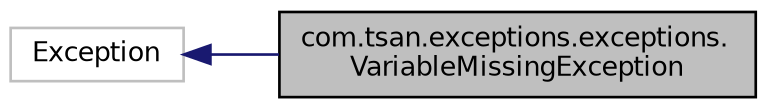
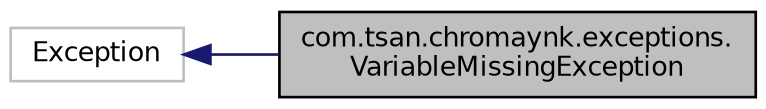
node "com.tsan.exceptions.exceptions. VariableMissingException": label "com.tsan.exceptions.exceptions. VariableMissingException" -> "com.tsan.chromaynk.exceptions. VariableMissingException"
